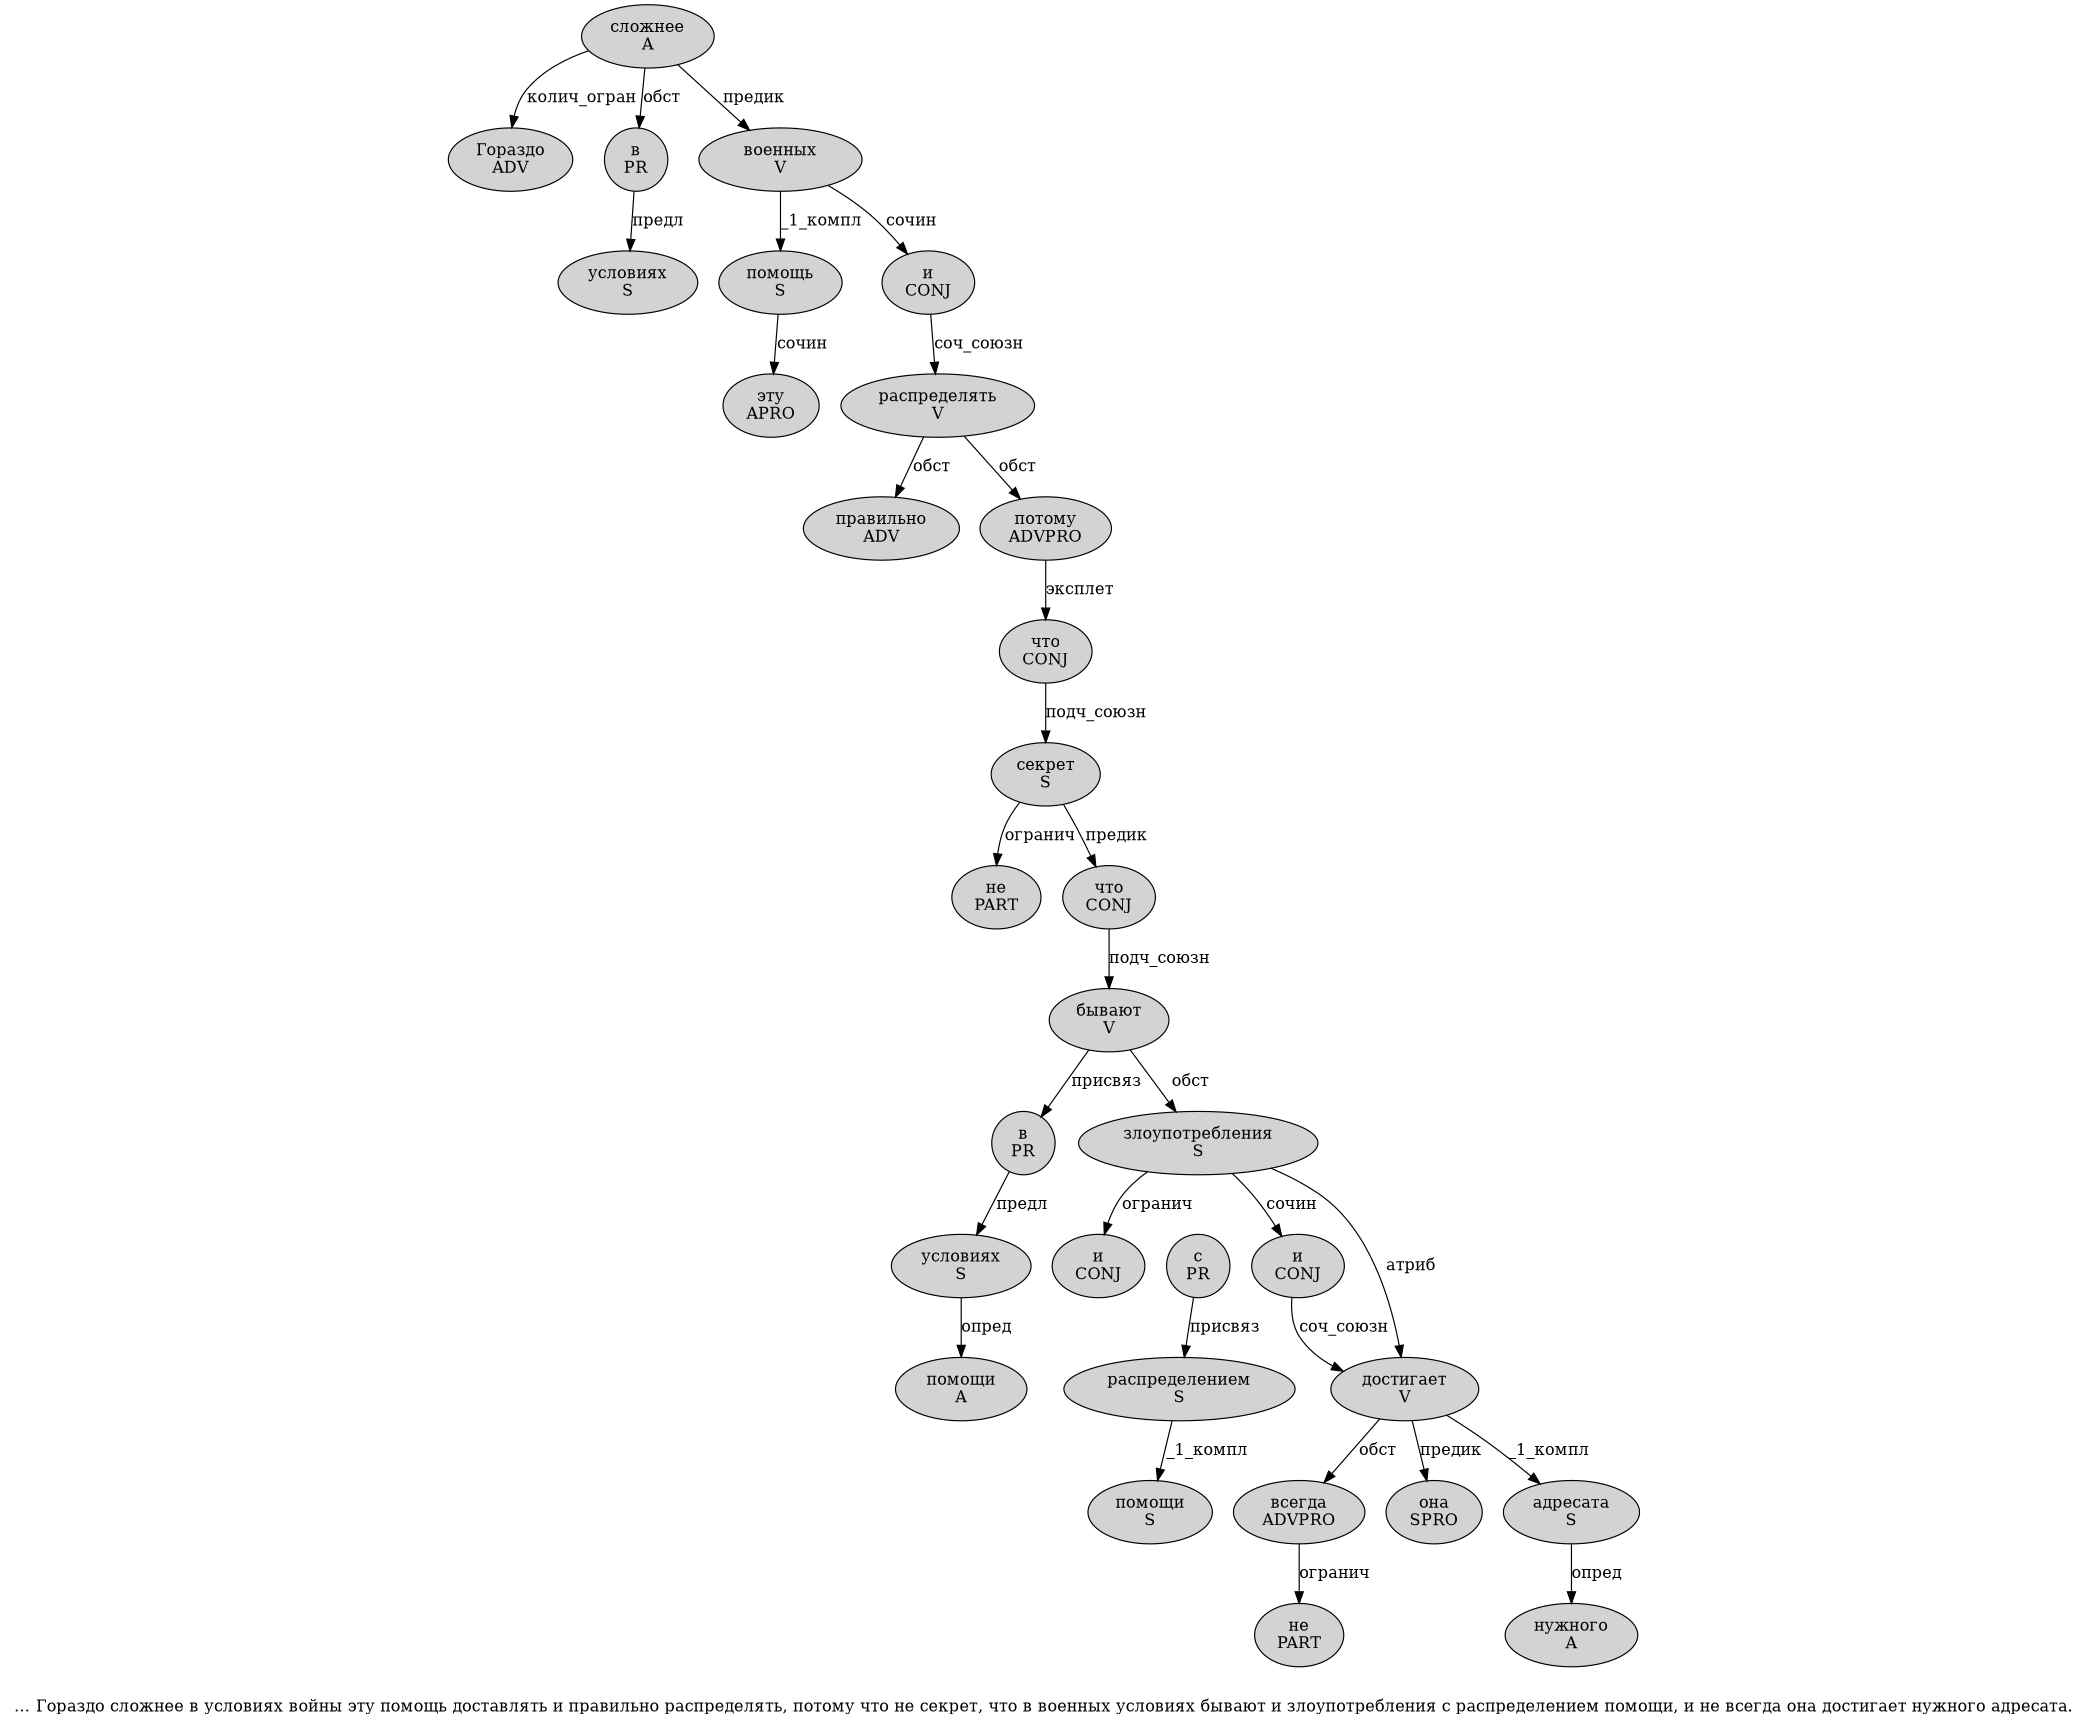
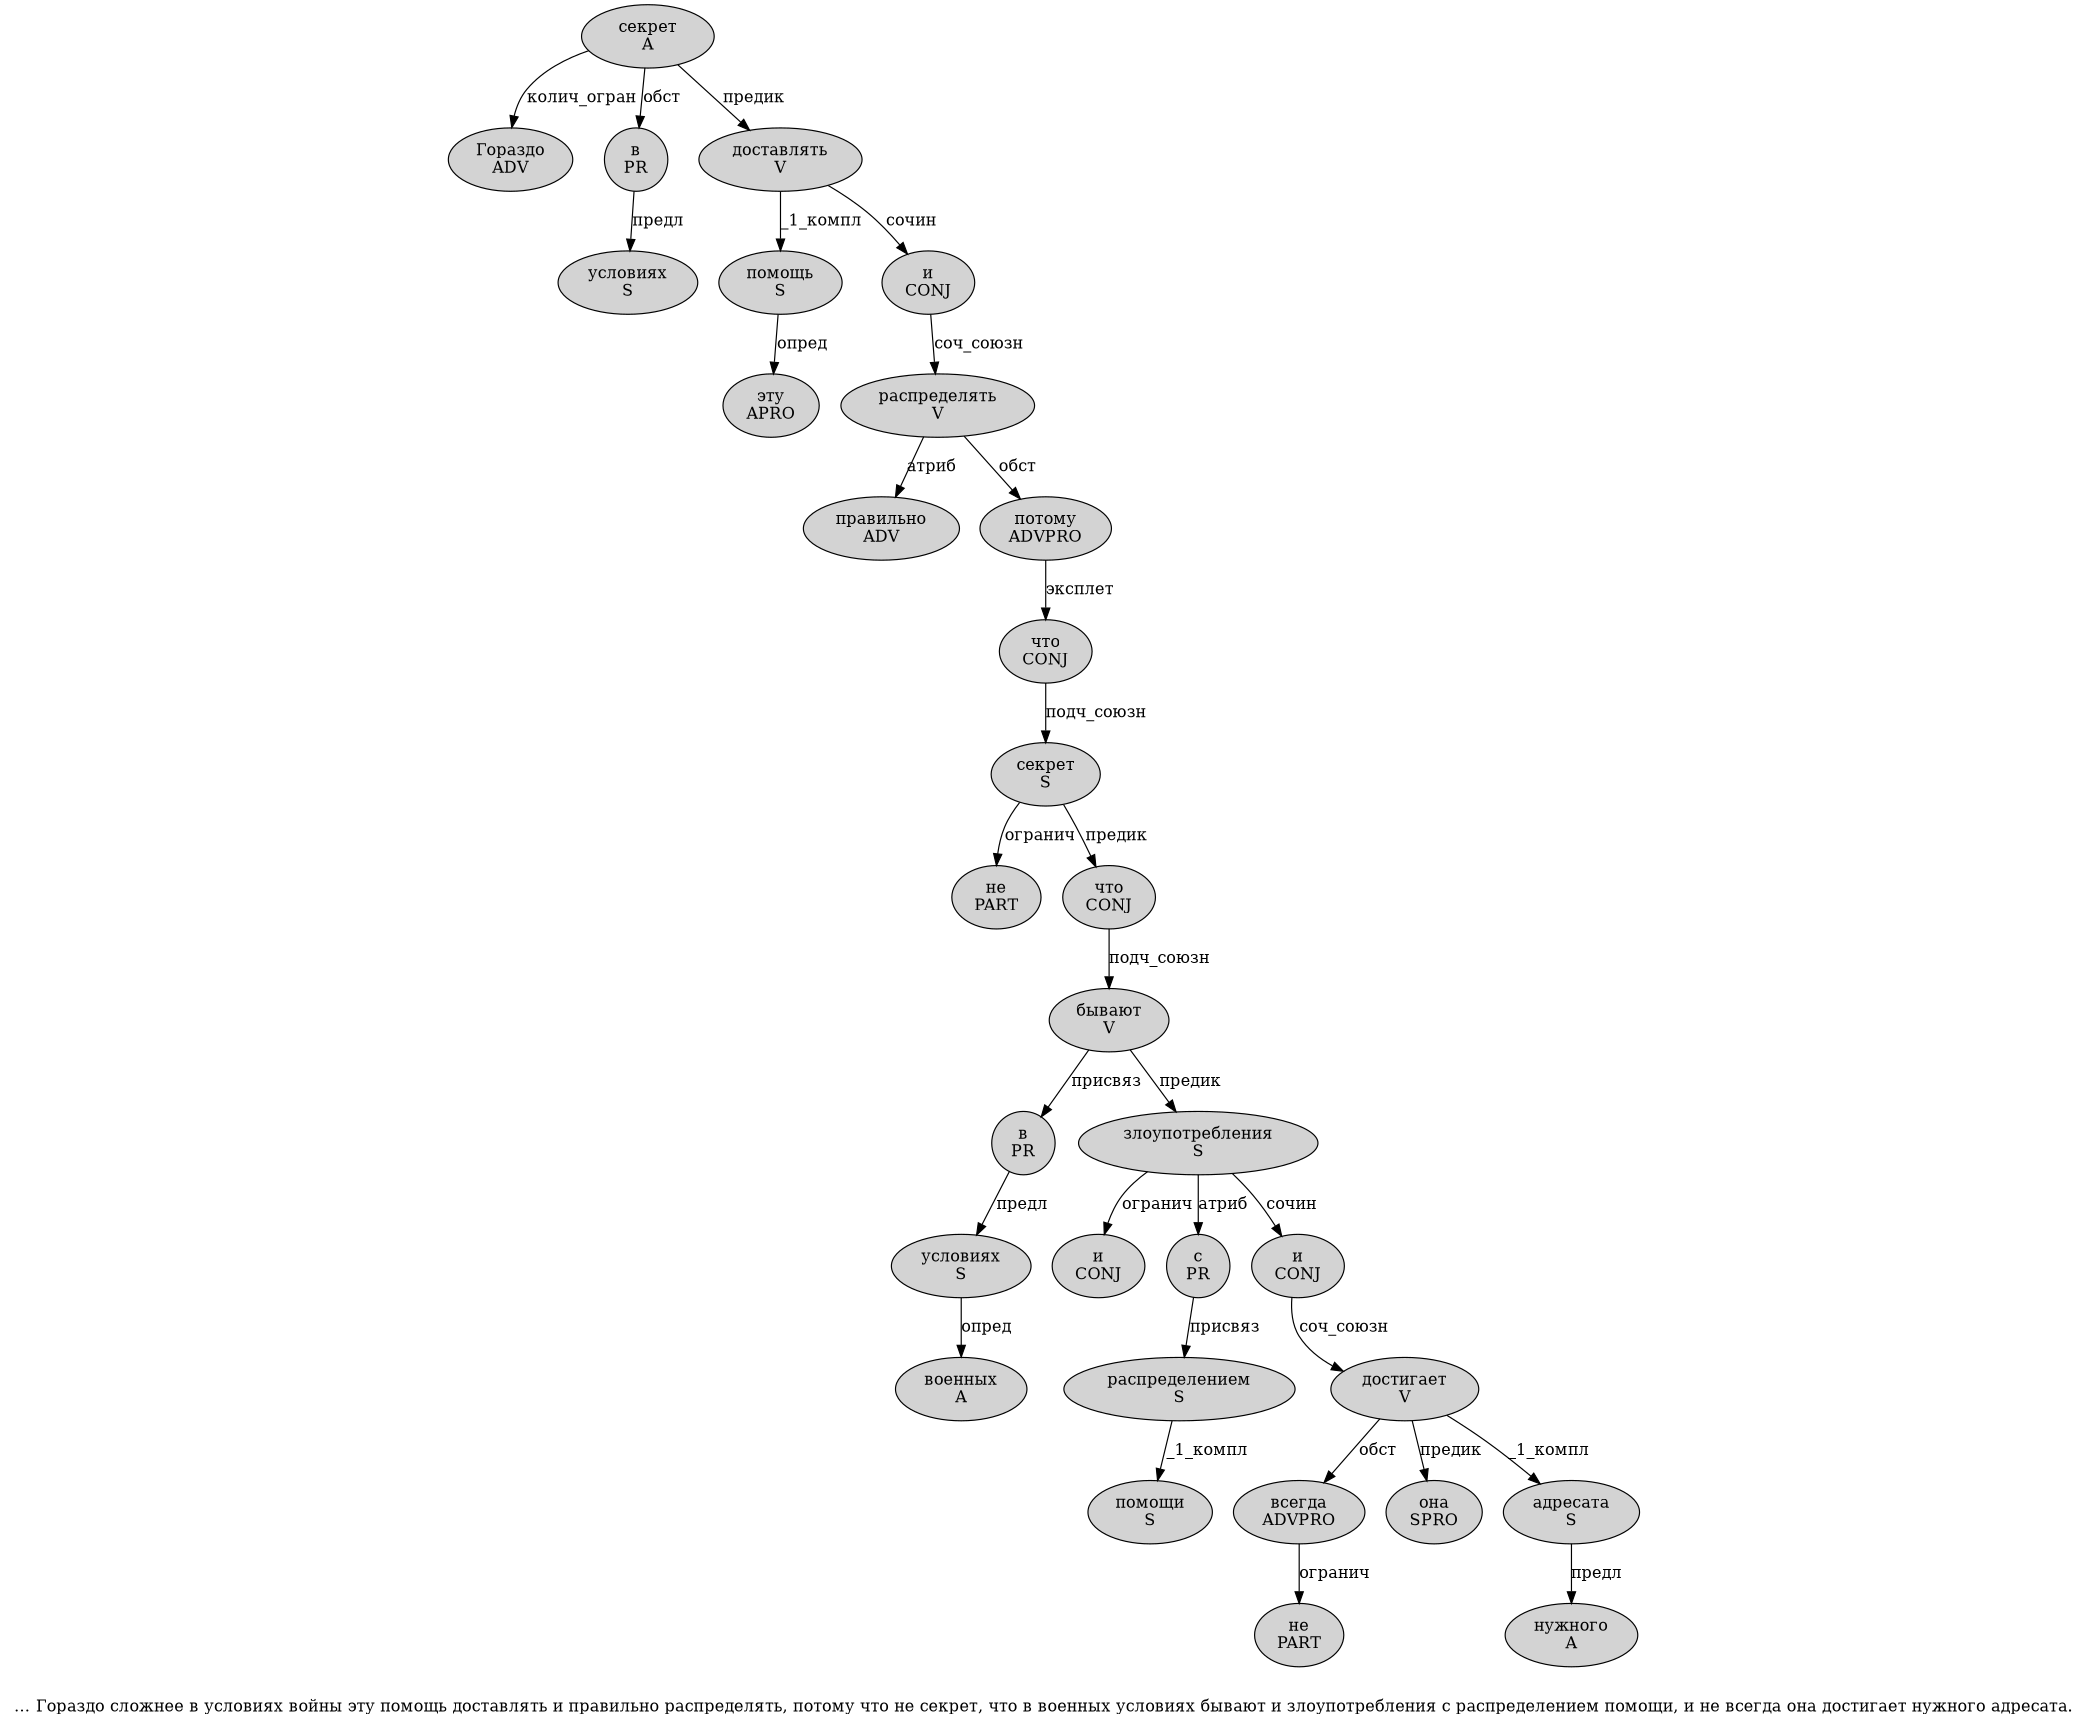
node "сложнее A": label "сложнее A" -> "секрет A"
node "военных V": label "военных V" -> "доставлять V"
edge "помощь S" -> "эту APRO": label "сочин" -> "опред"
edge "распределять V" -> "правильно ADV": label "обст" -> "атриб"
edge "бывают V" -> "злоупотребления S": label "обст" -> "предик"
edge "злоупотребления S" -> "достигает V": now "злоупотребления S" -> "с PR"
node "помощи A": label "помощи A" -> "военных A"
edge "адресата S" -> "нужного A": label "опред" -> "предл"
